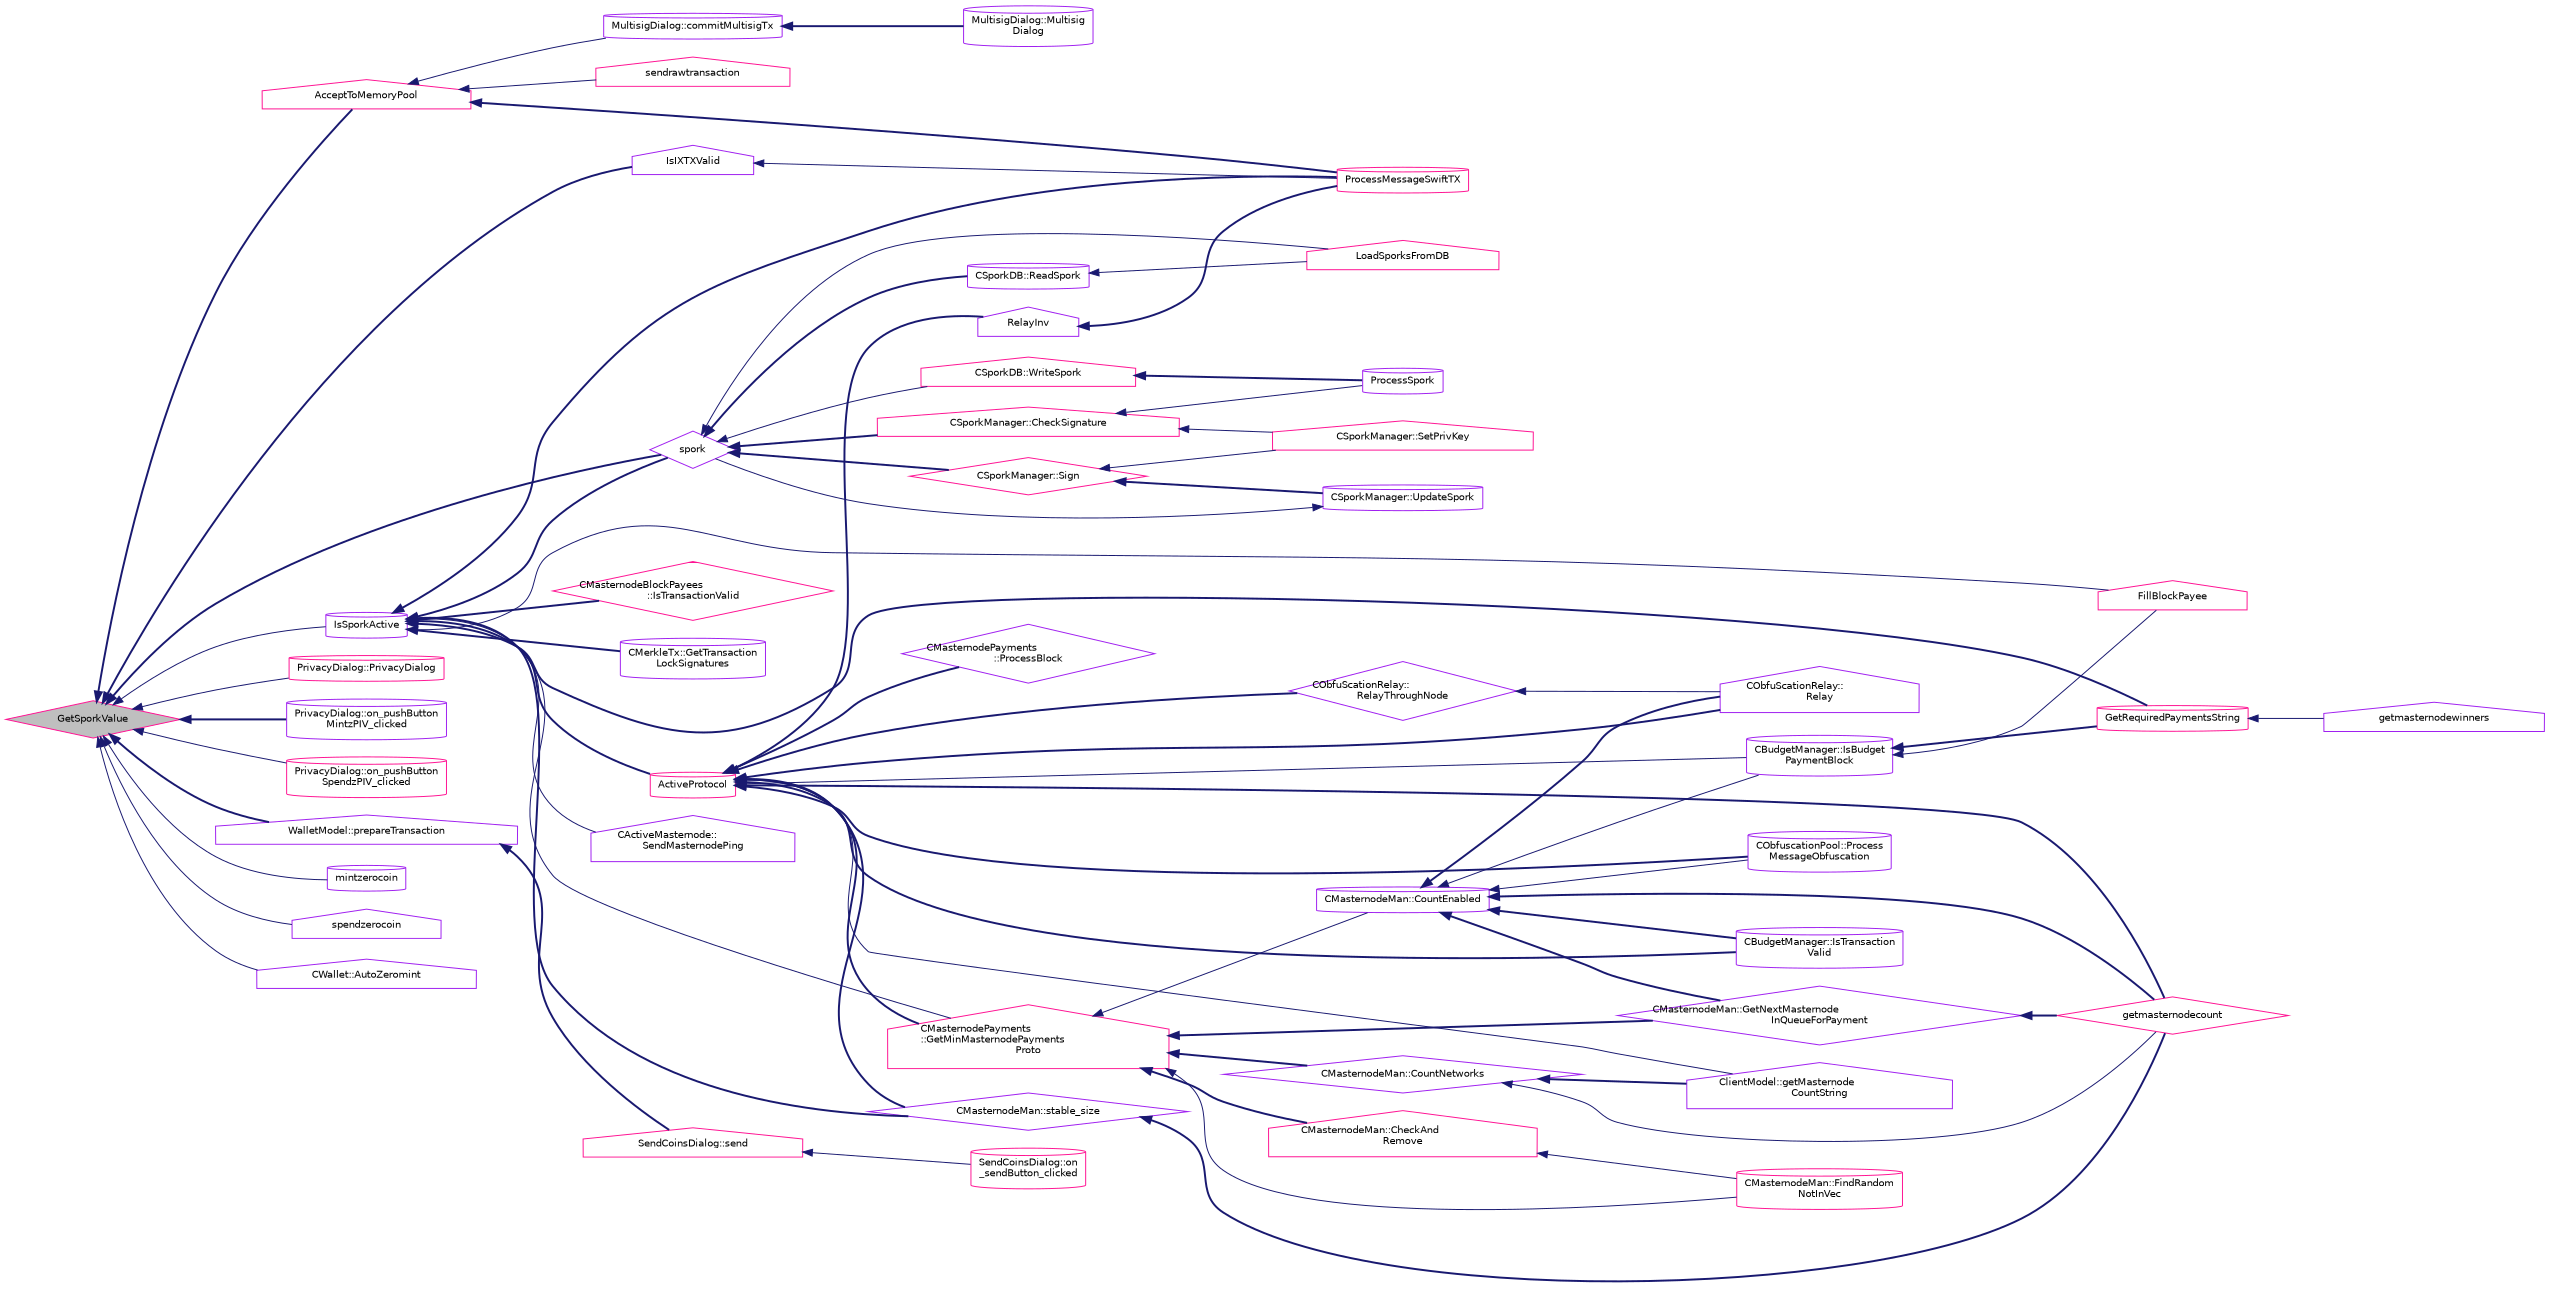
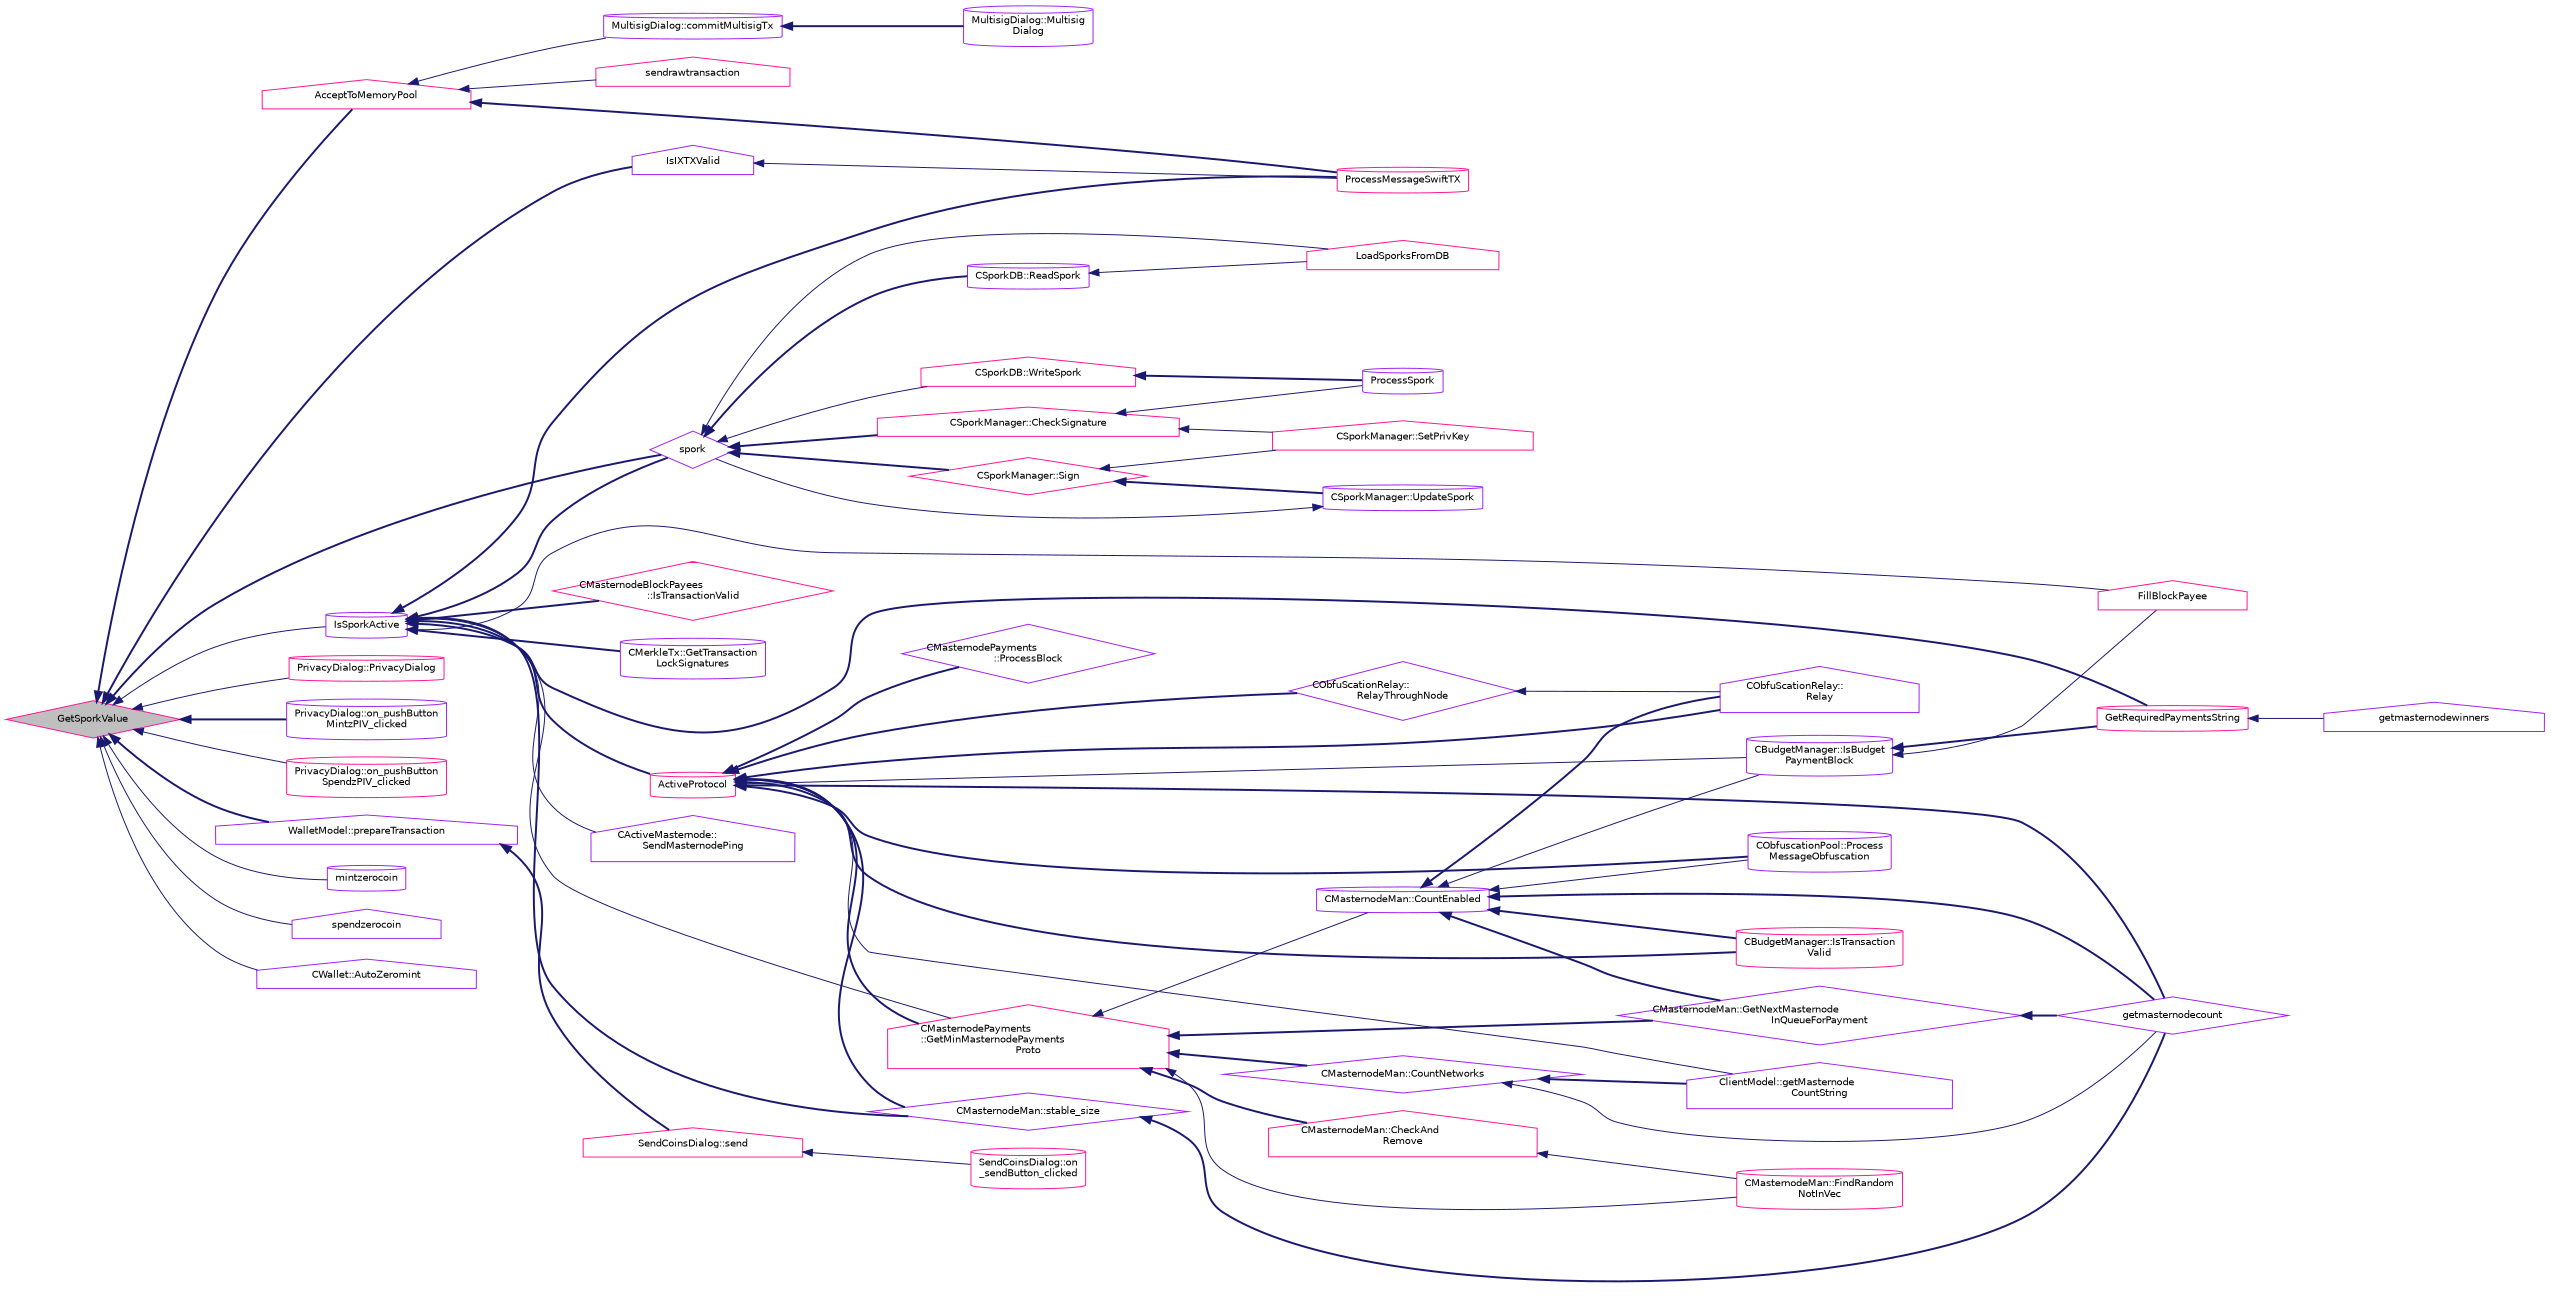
node "RelayInv": removed
node "CBudgetManager::IsTransaction Valid": color purple -> deeppink
node "getmasternodecount": color deeppink -> purple
